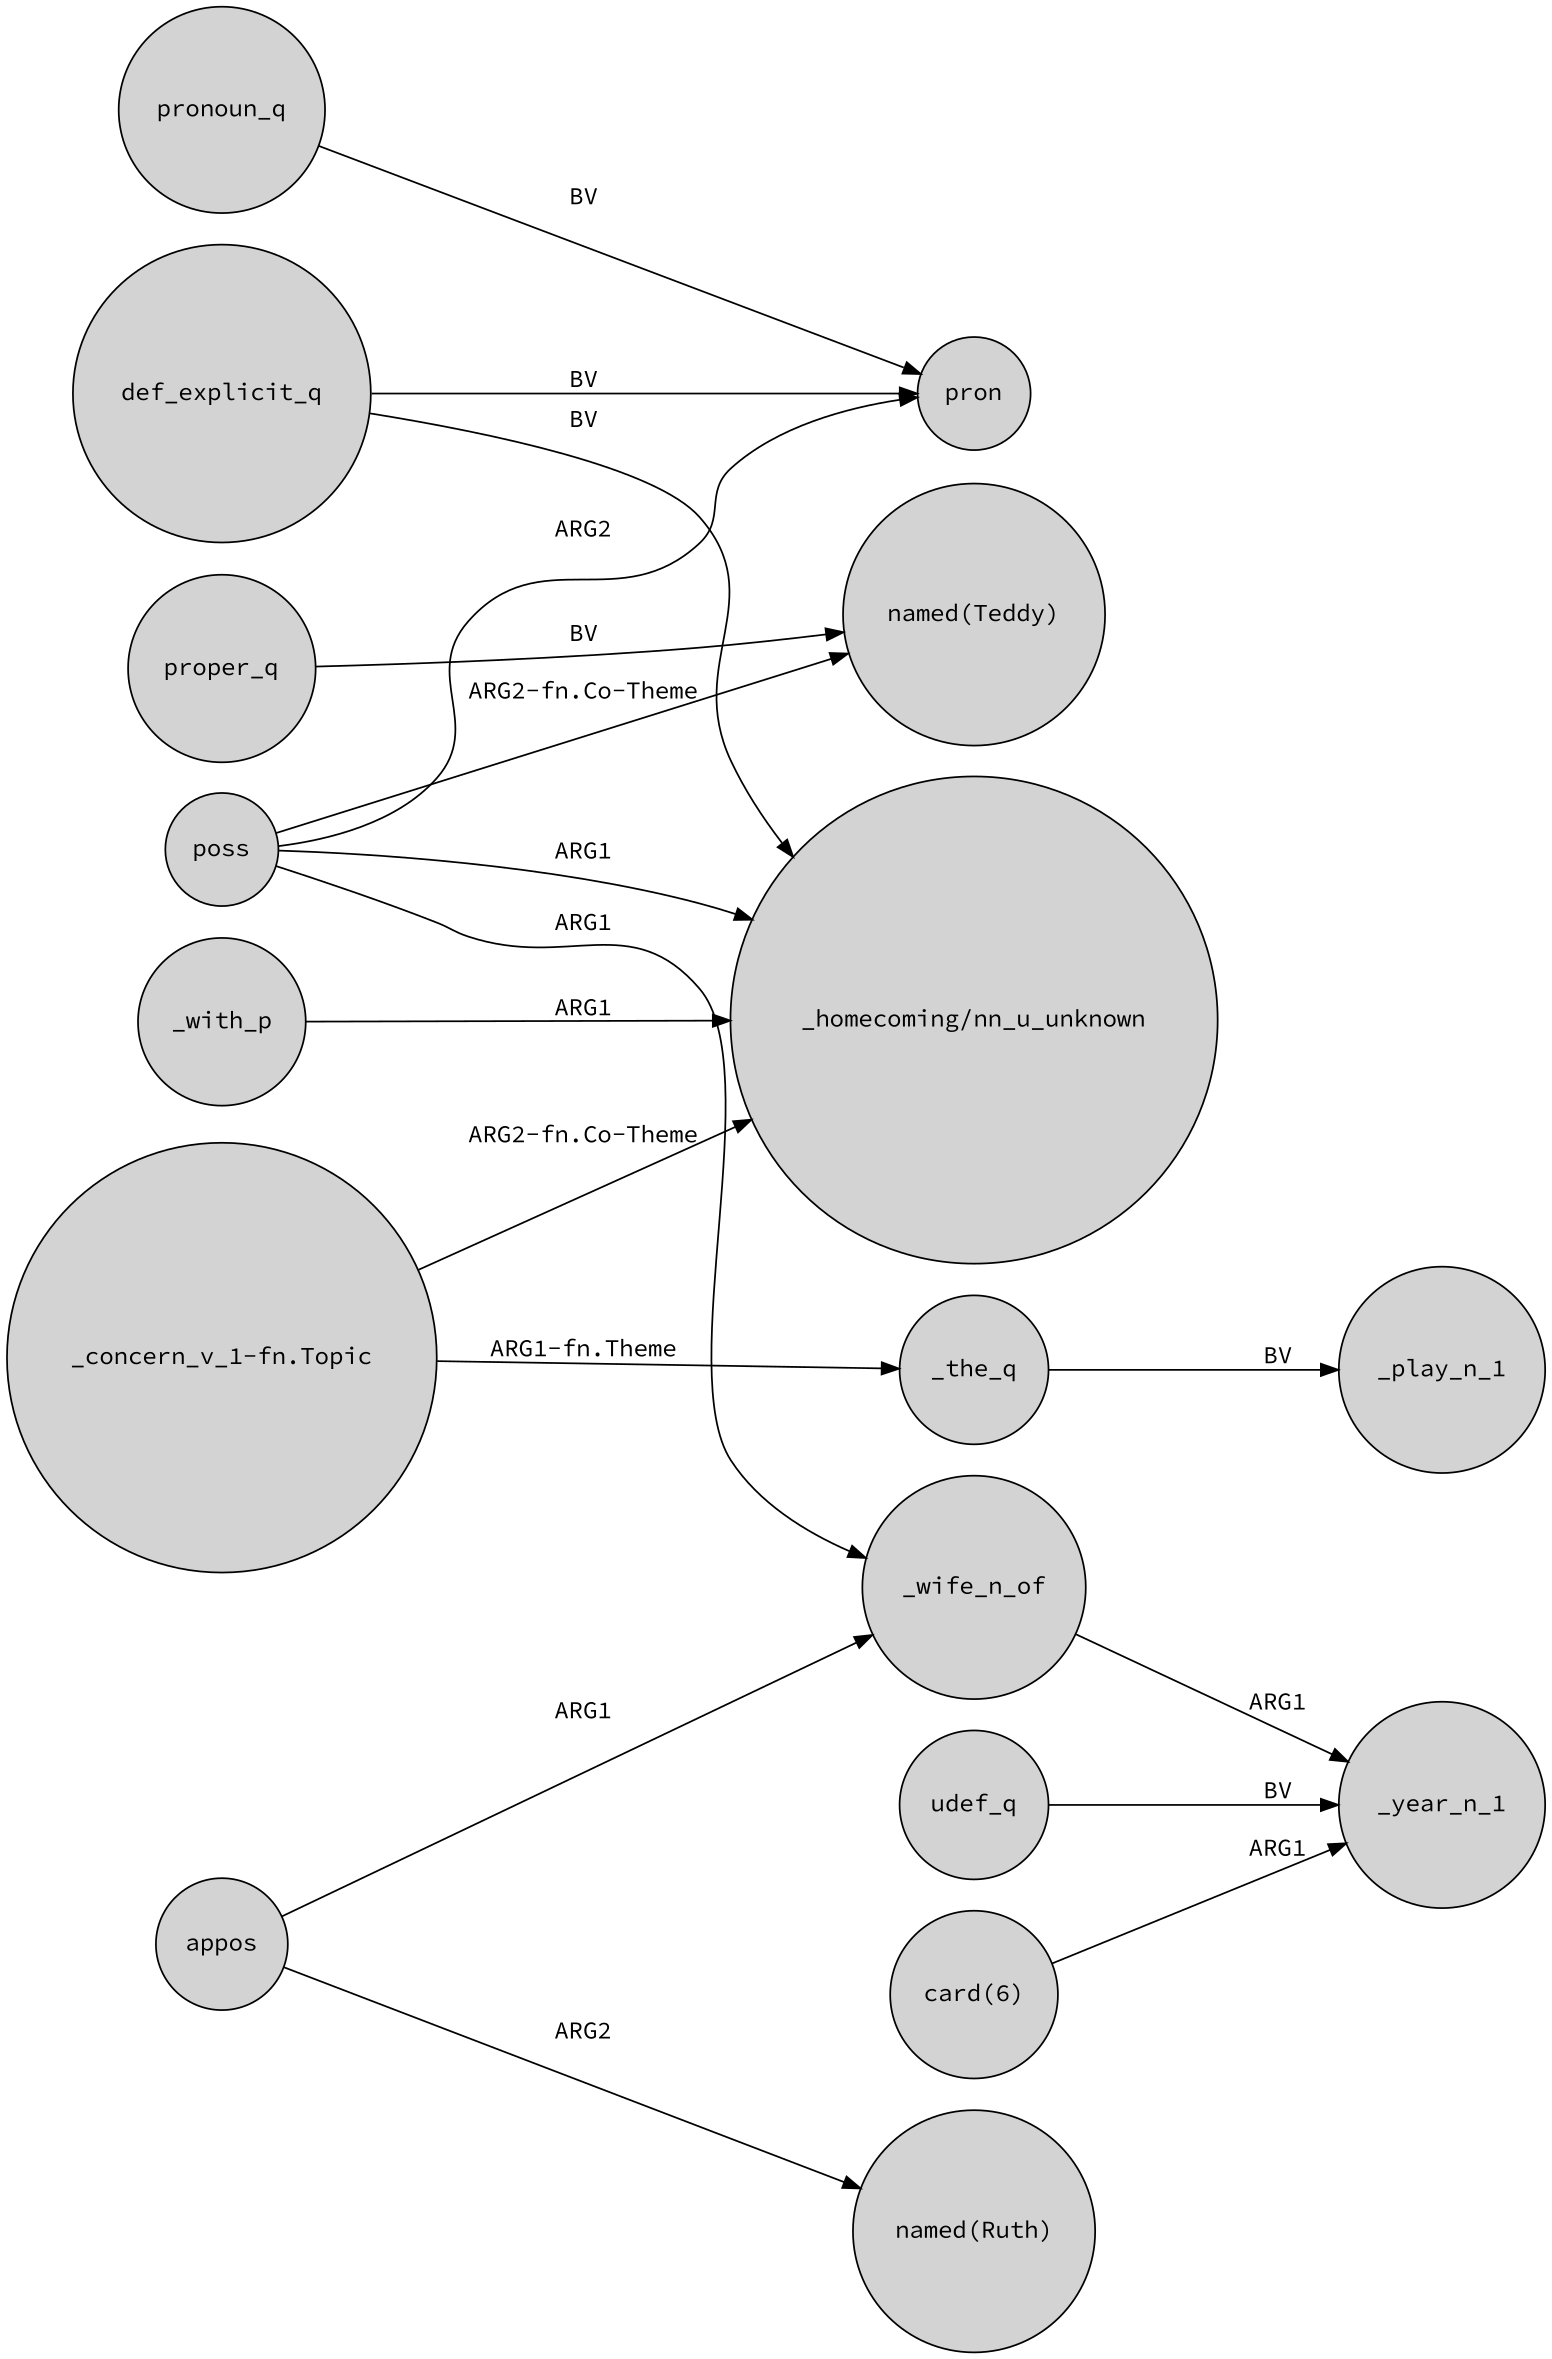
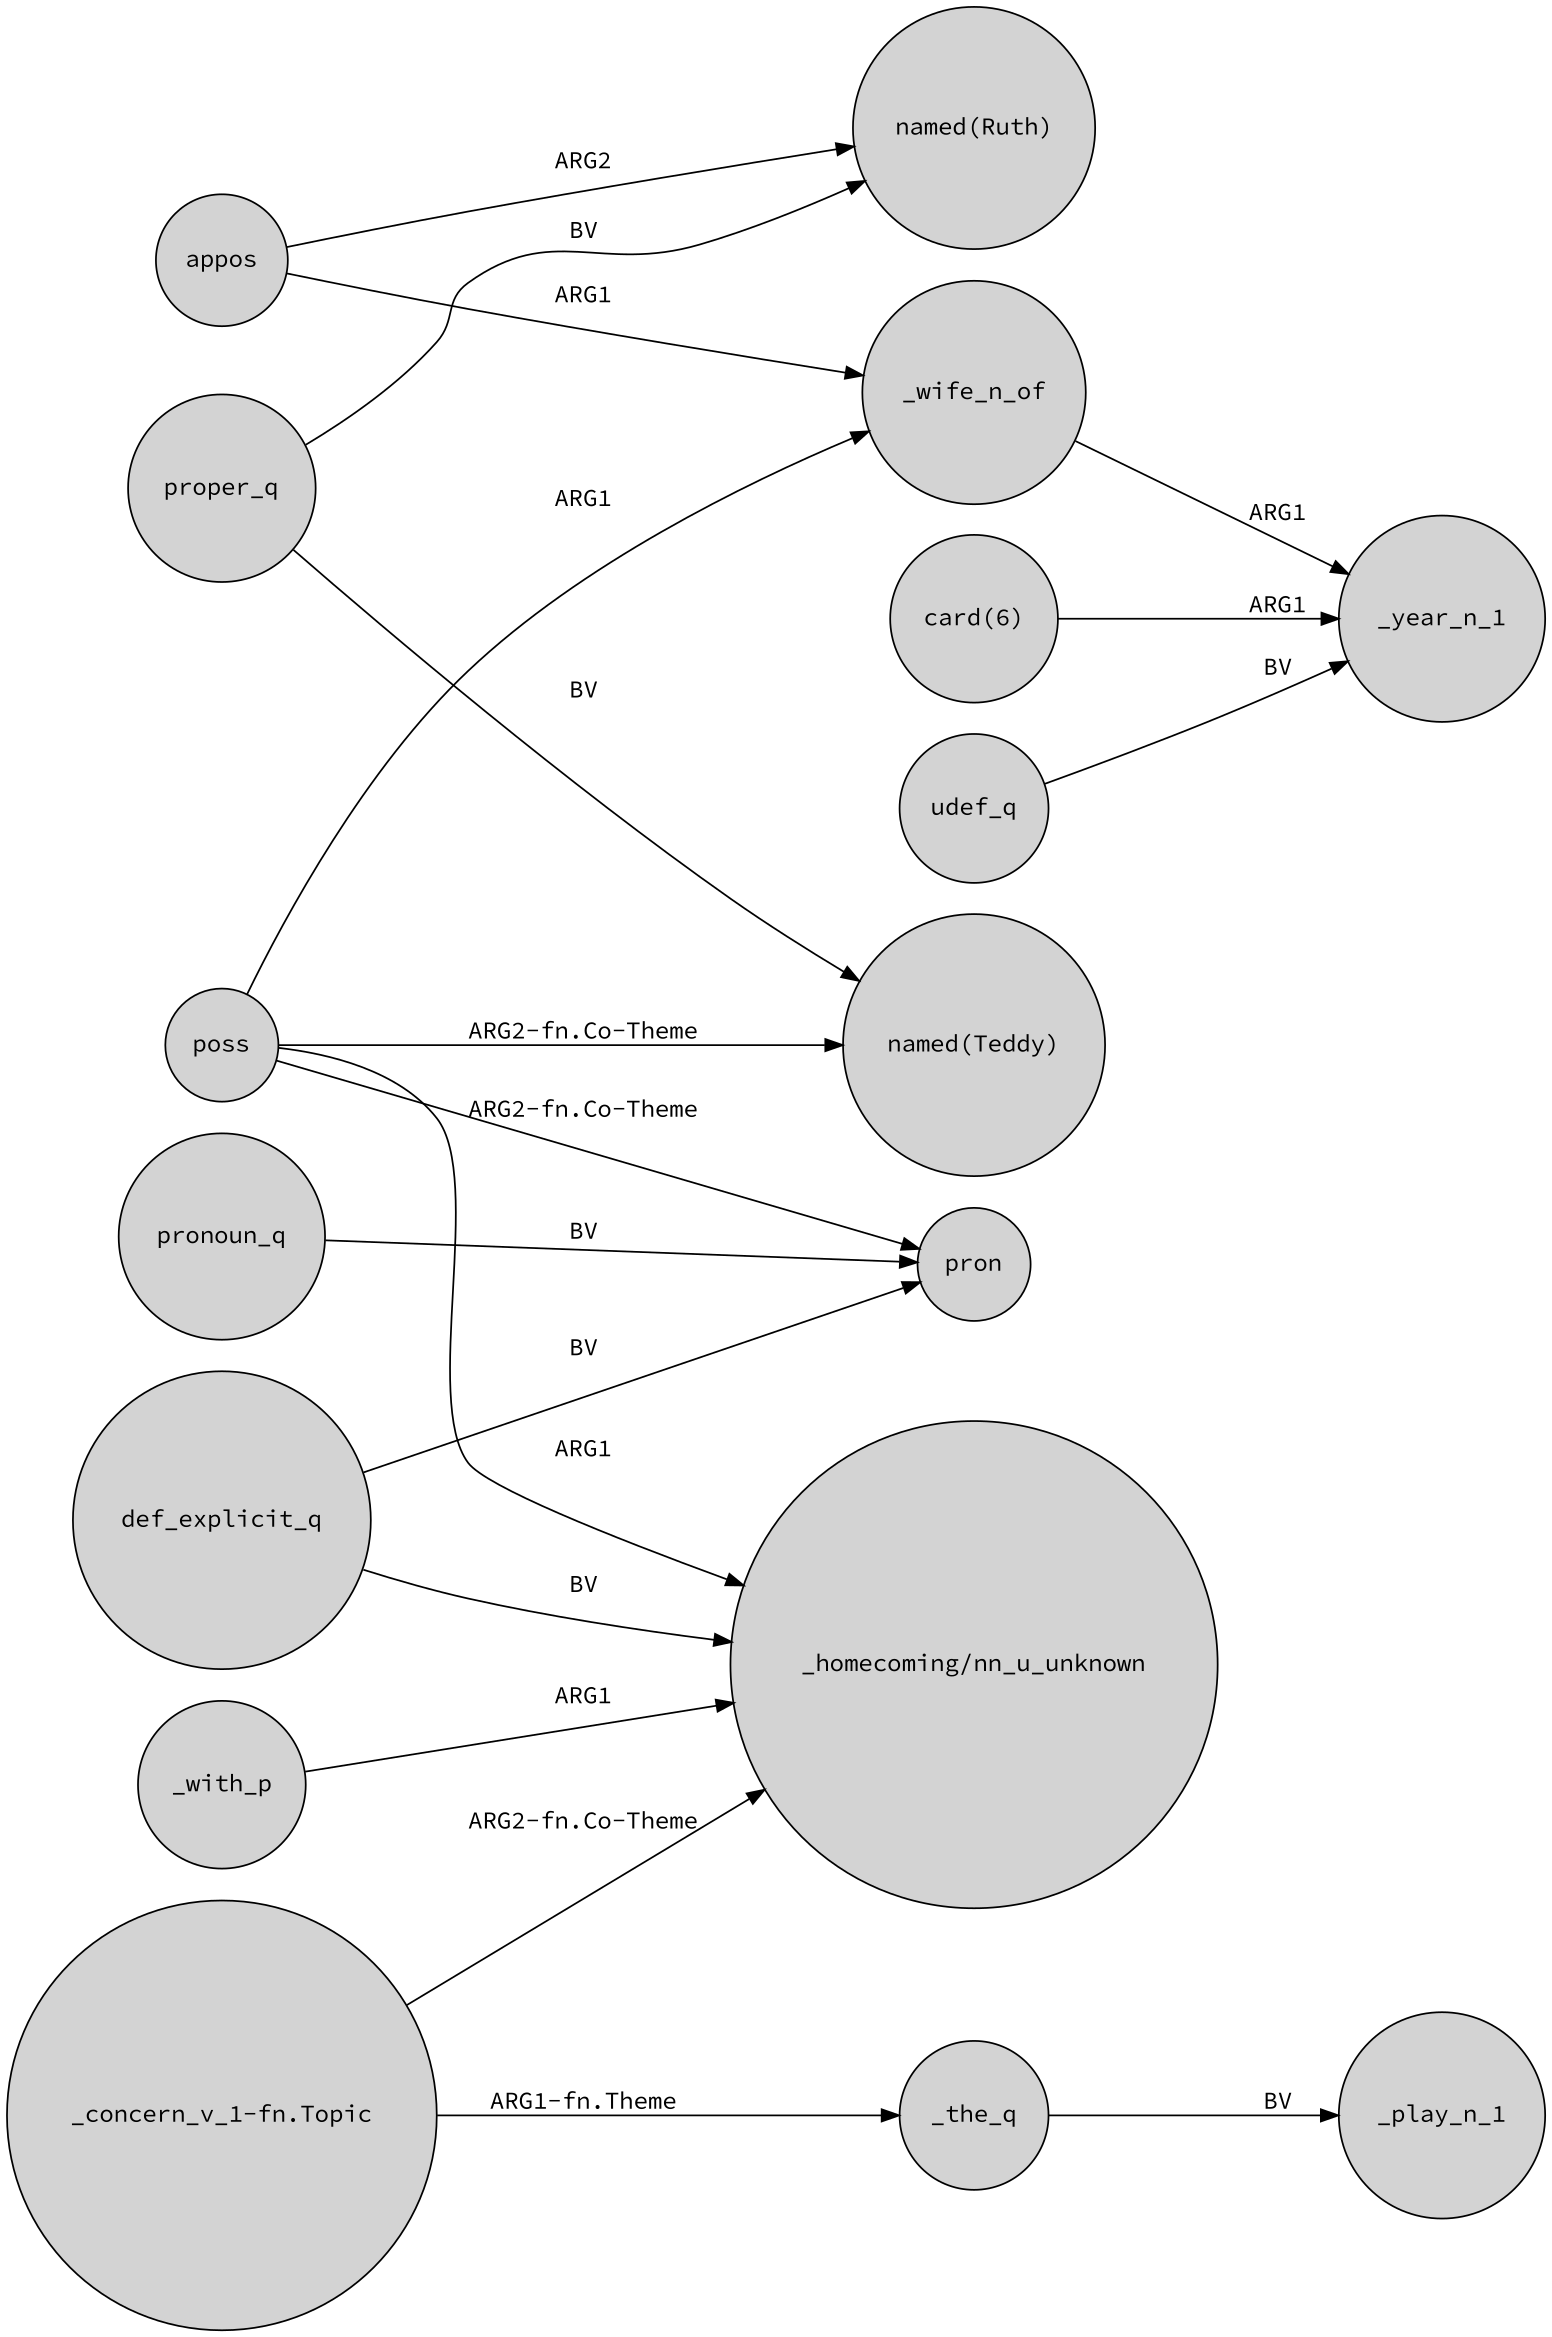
edge "proper_q" -> "named(Ruth)": added, label "BV"
edge "poss" -> "pron": label "ARG2" -> "ARG2-fn.Co-Theme"
